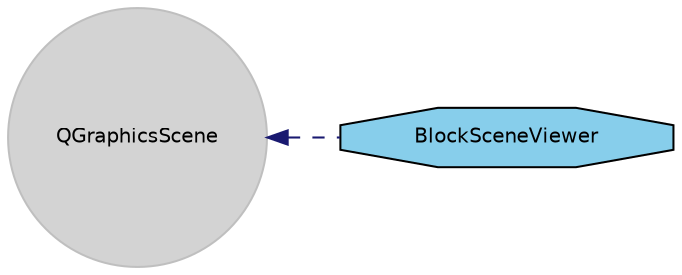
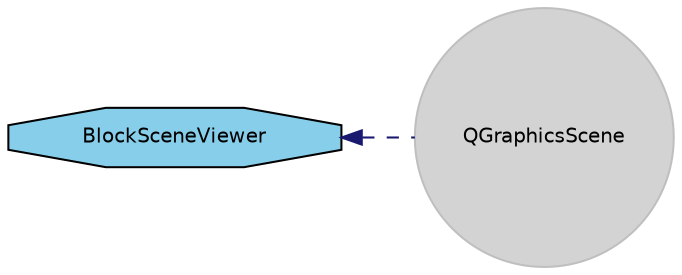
edge "BlockSceneViewer" -> "QGraphicsScene": reversed
